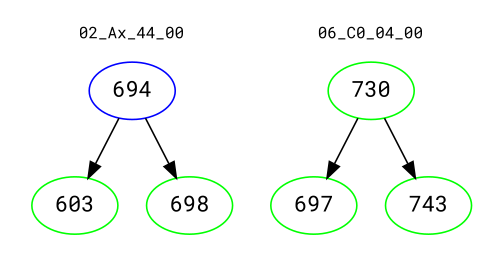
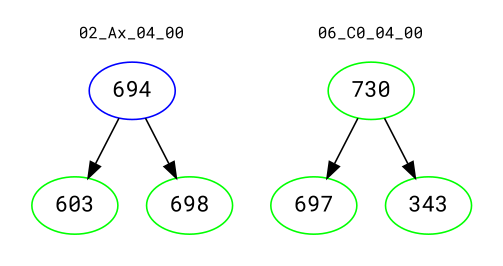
cluster "02_Ax_44_00": label "02_Ax_44_00" -> "02_Ax_04_00"
node "743": label "743" -> "343"
